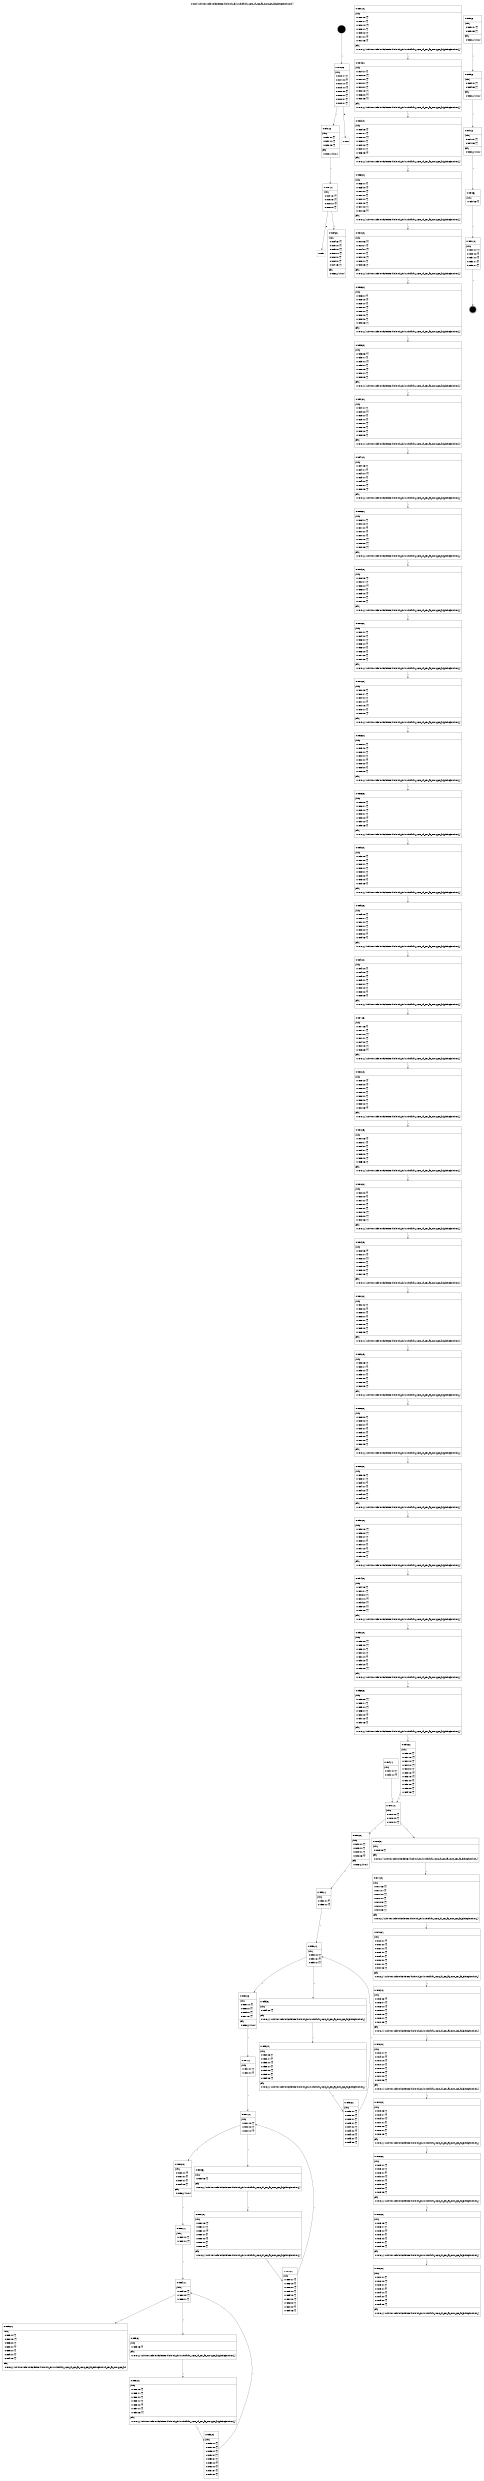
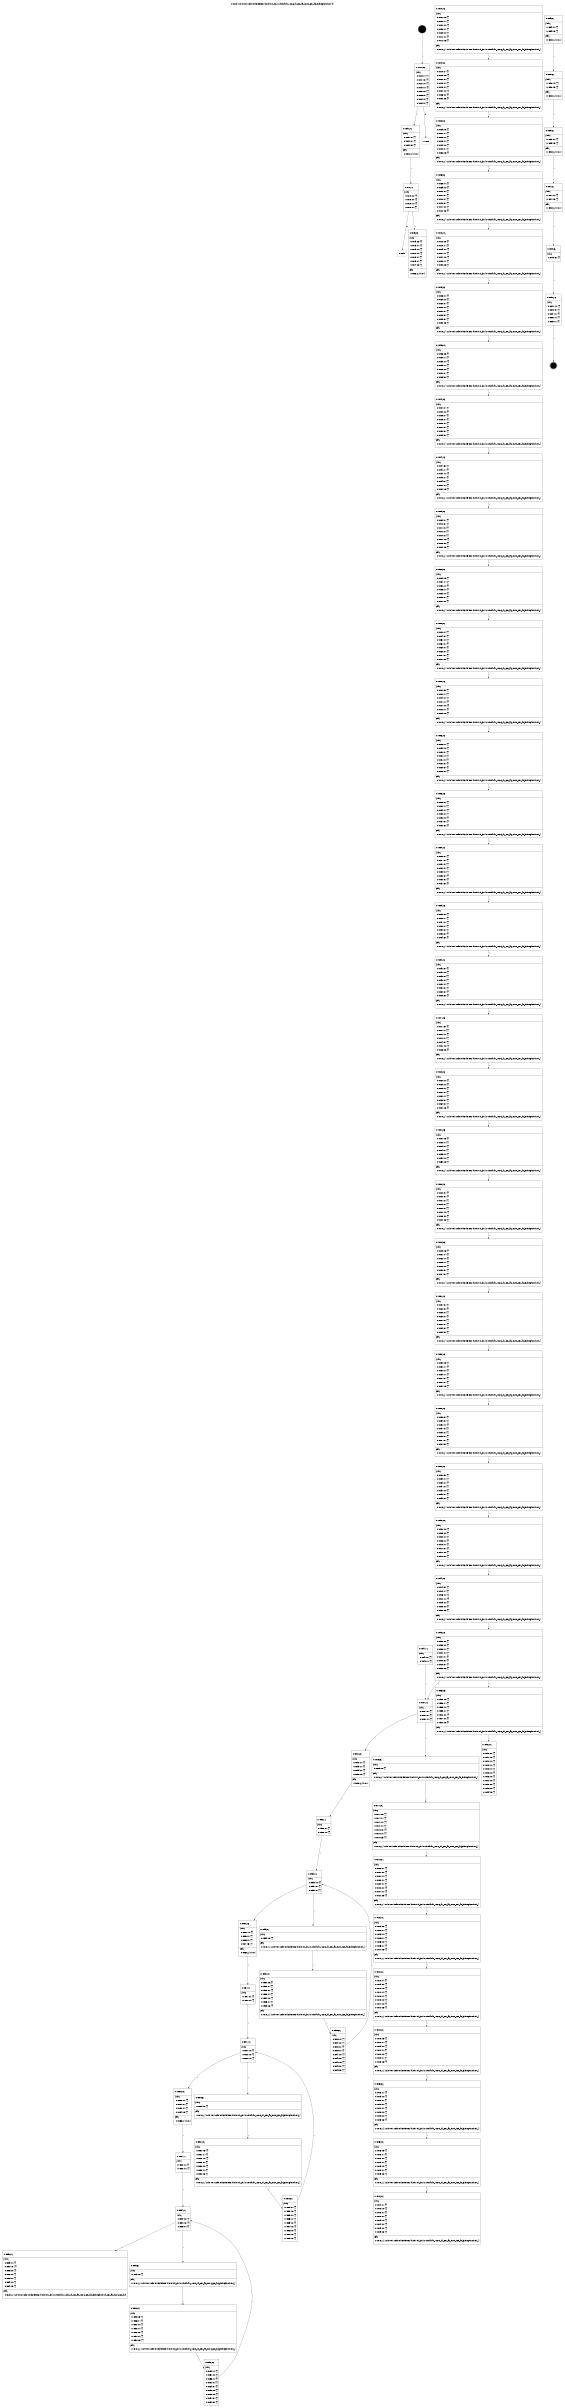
node "0x109cf9 [9]": added
edge "0x109b6e [38]" -> "0x109701 [12]": now "0x109b38 [29]" -> "0x109701 [12]"
